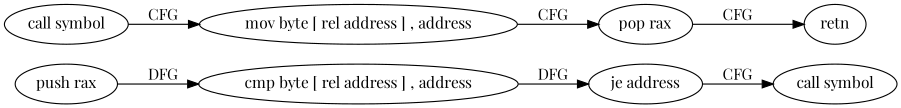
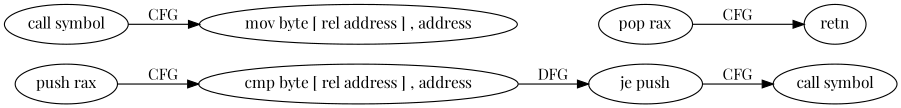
edge "mov byte [ rel address ] , address" -> "pop rax": removed, label "CFG"
edge "push rax" -> "cmp byte [ rel address ] , address": label "DFG" -> "CFG"
node "je address": label "je address" -> "je push"
